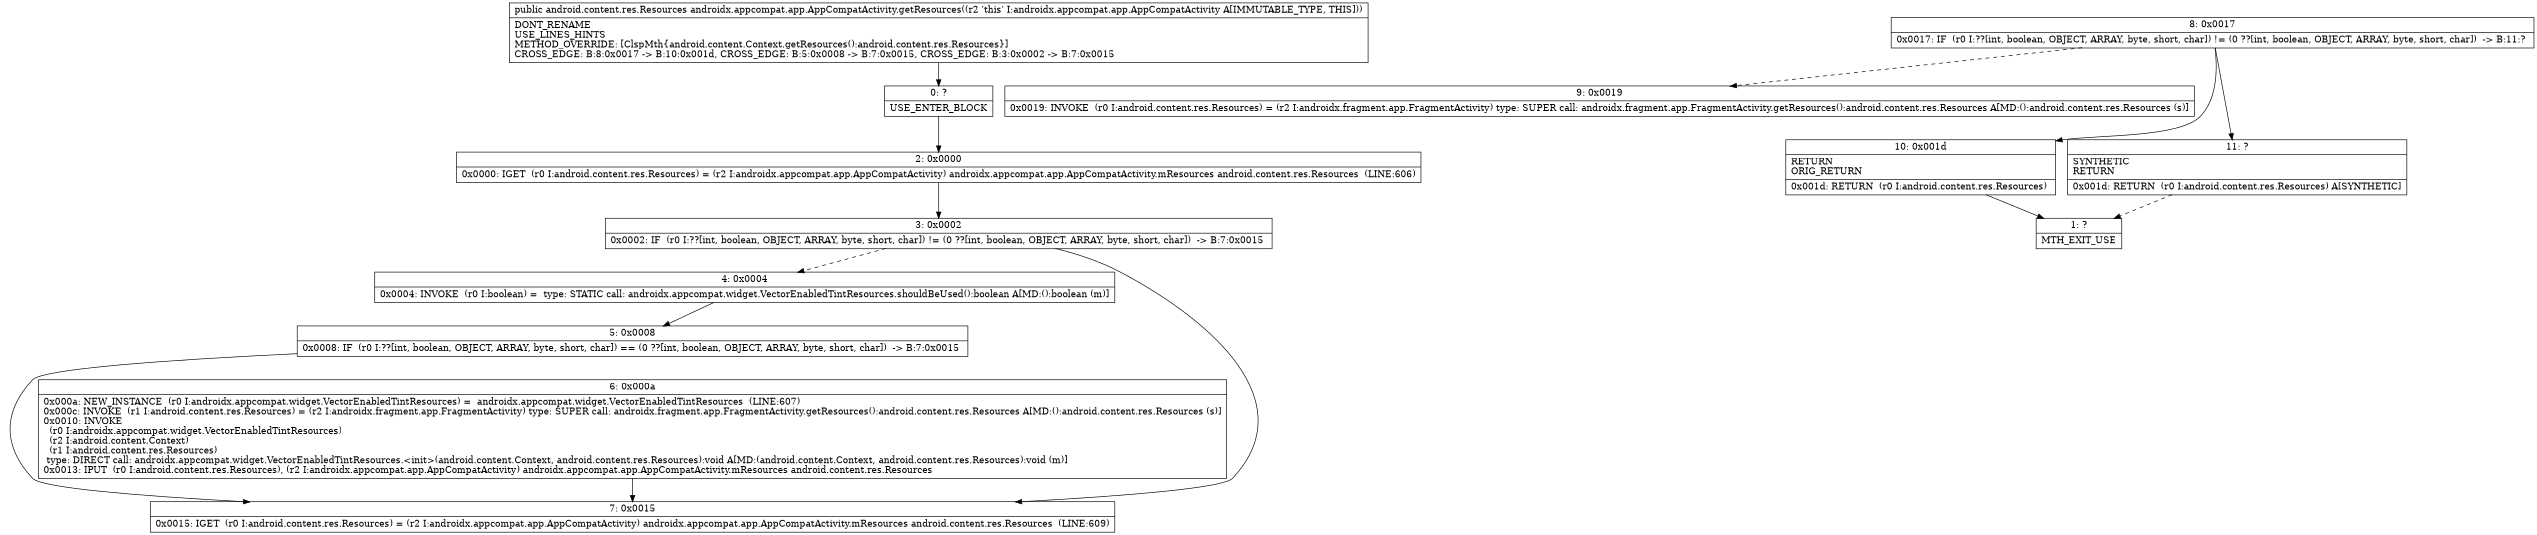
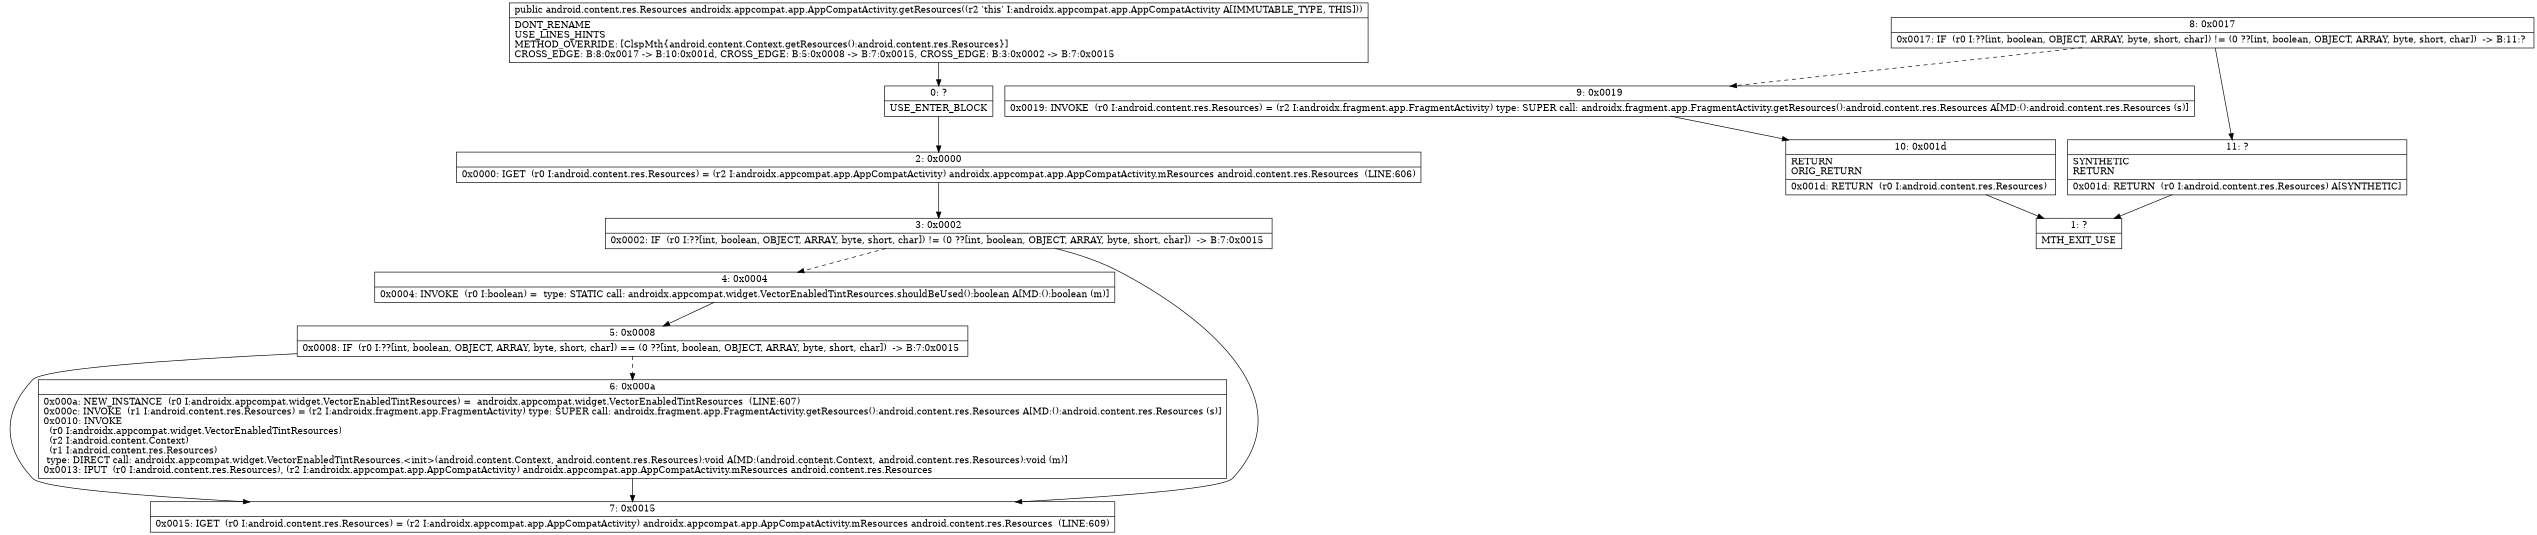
edge "8: 0x0017" -> "10: 0x001d": now "9: 0x0019" -> "10: 0x001d"
edge "11: ?" -> "1: ?": style dashed -> solid
edge "5: 0x0008" -> "6: 0x000a": added
